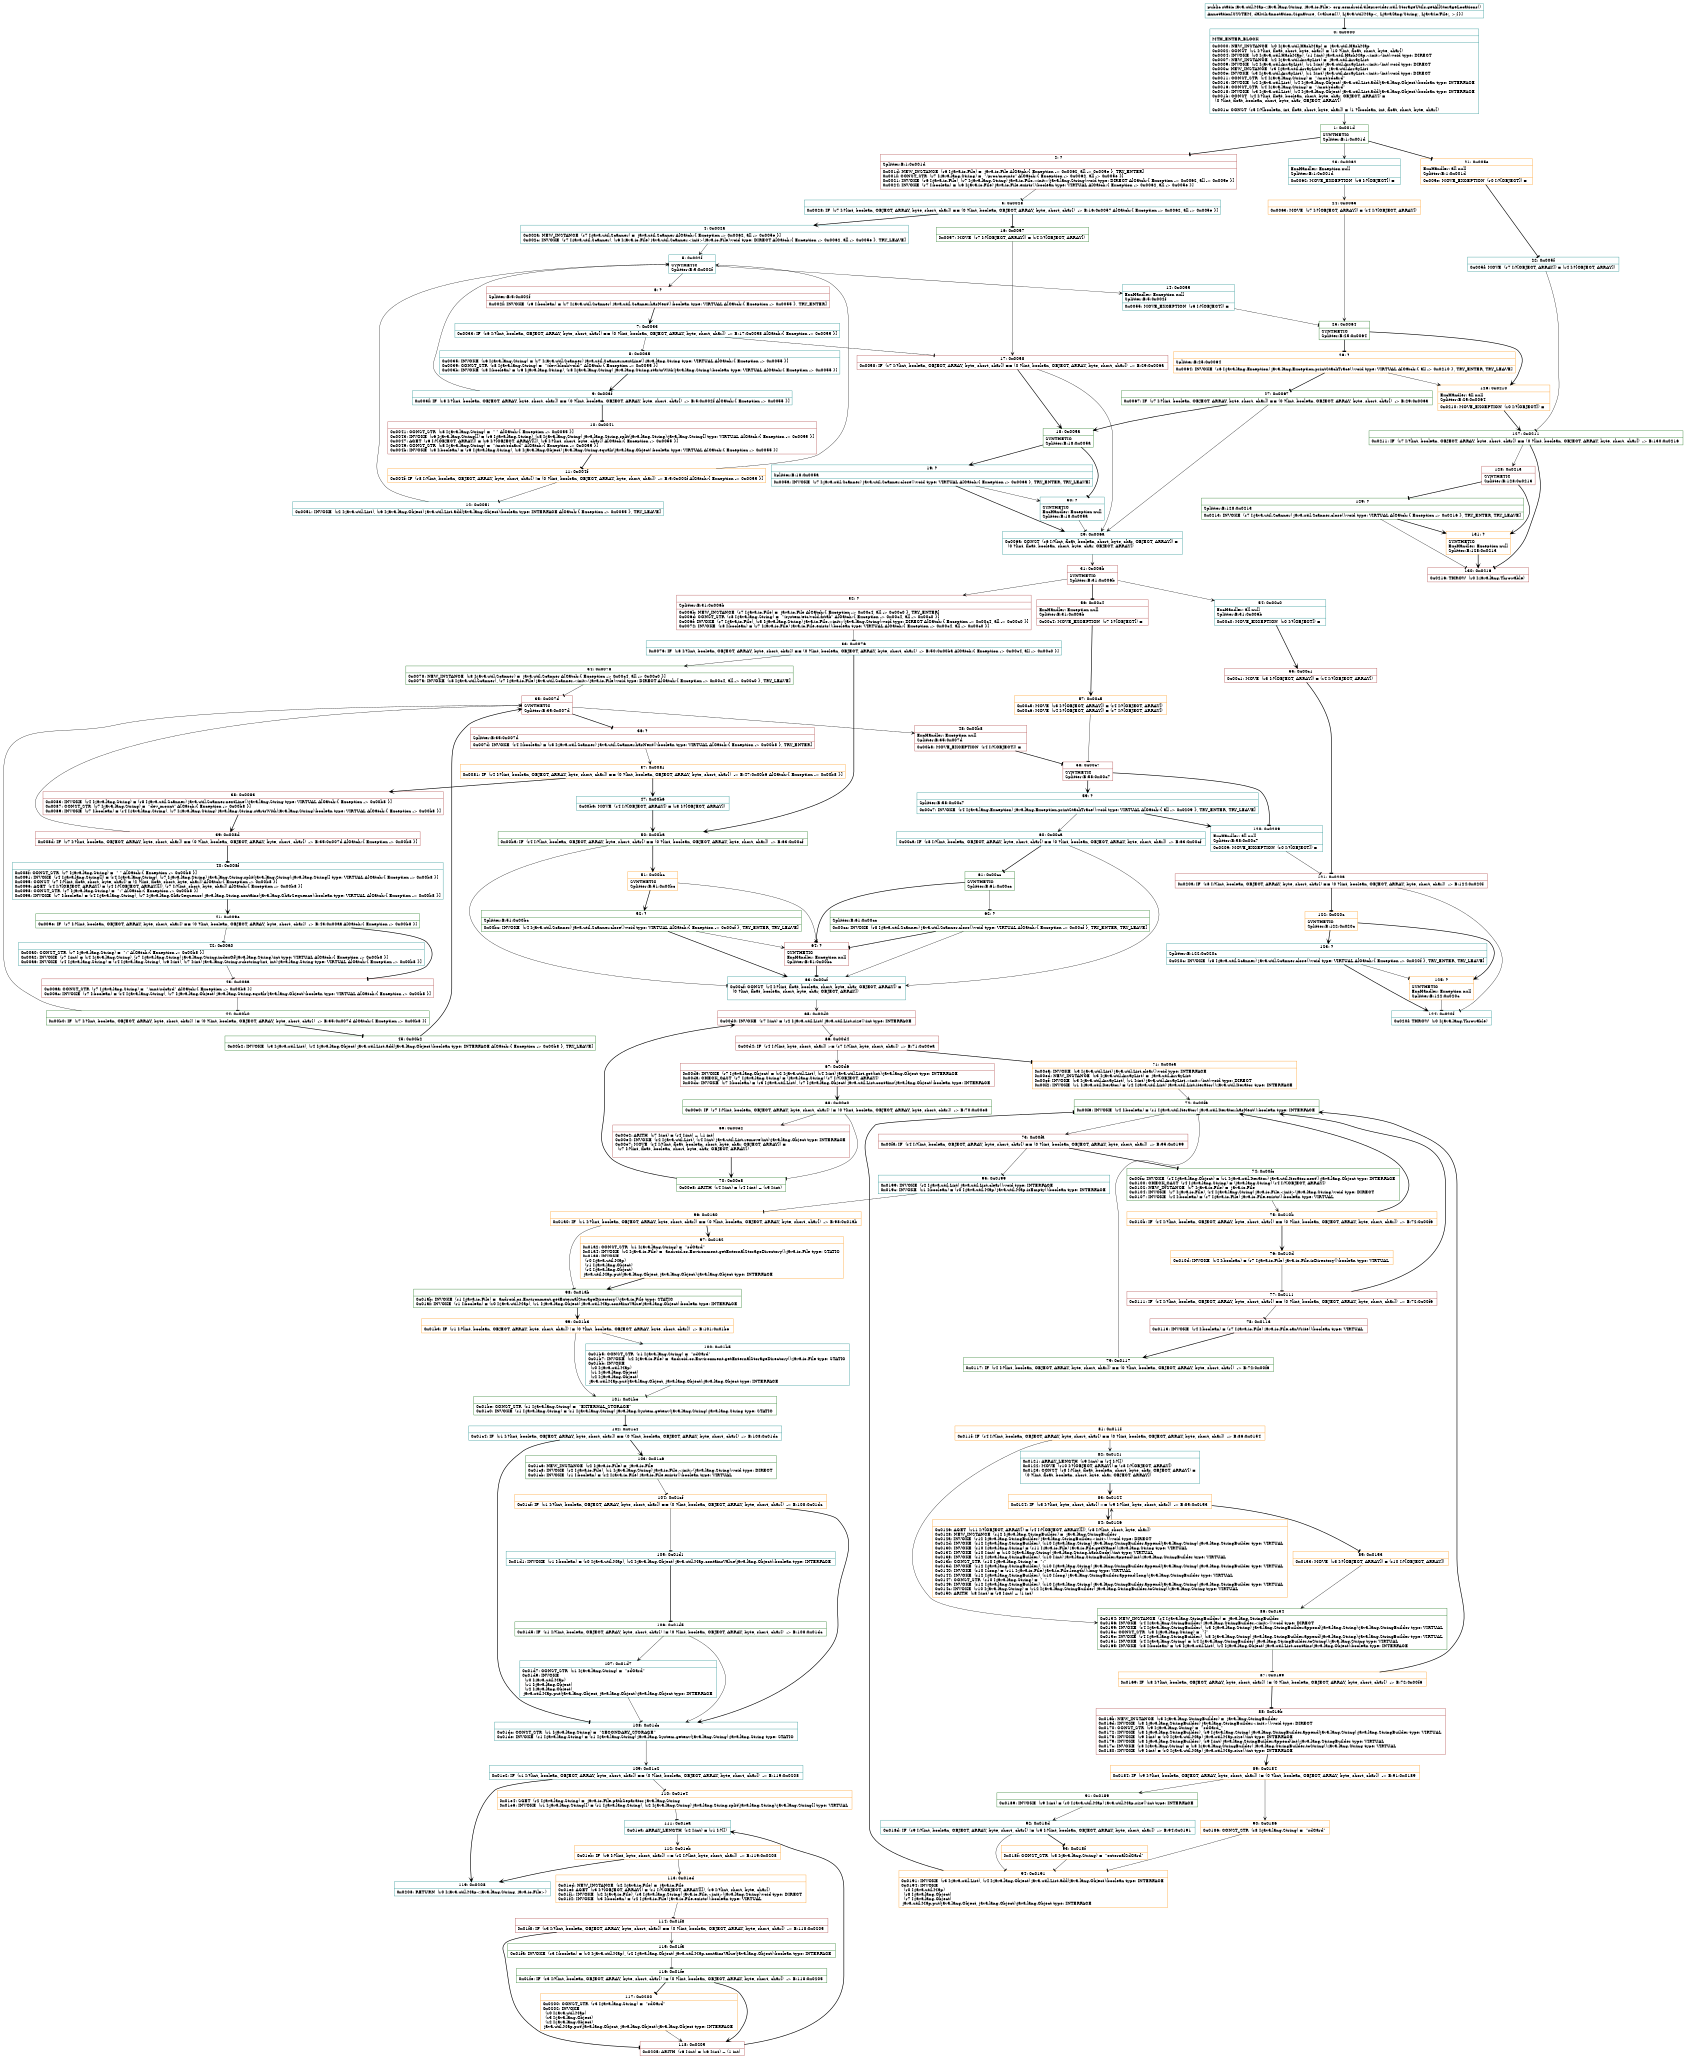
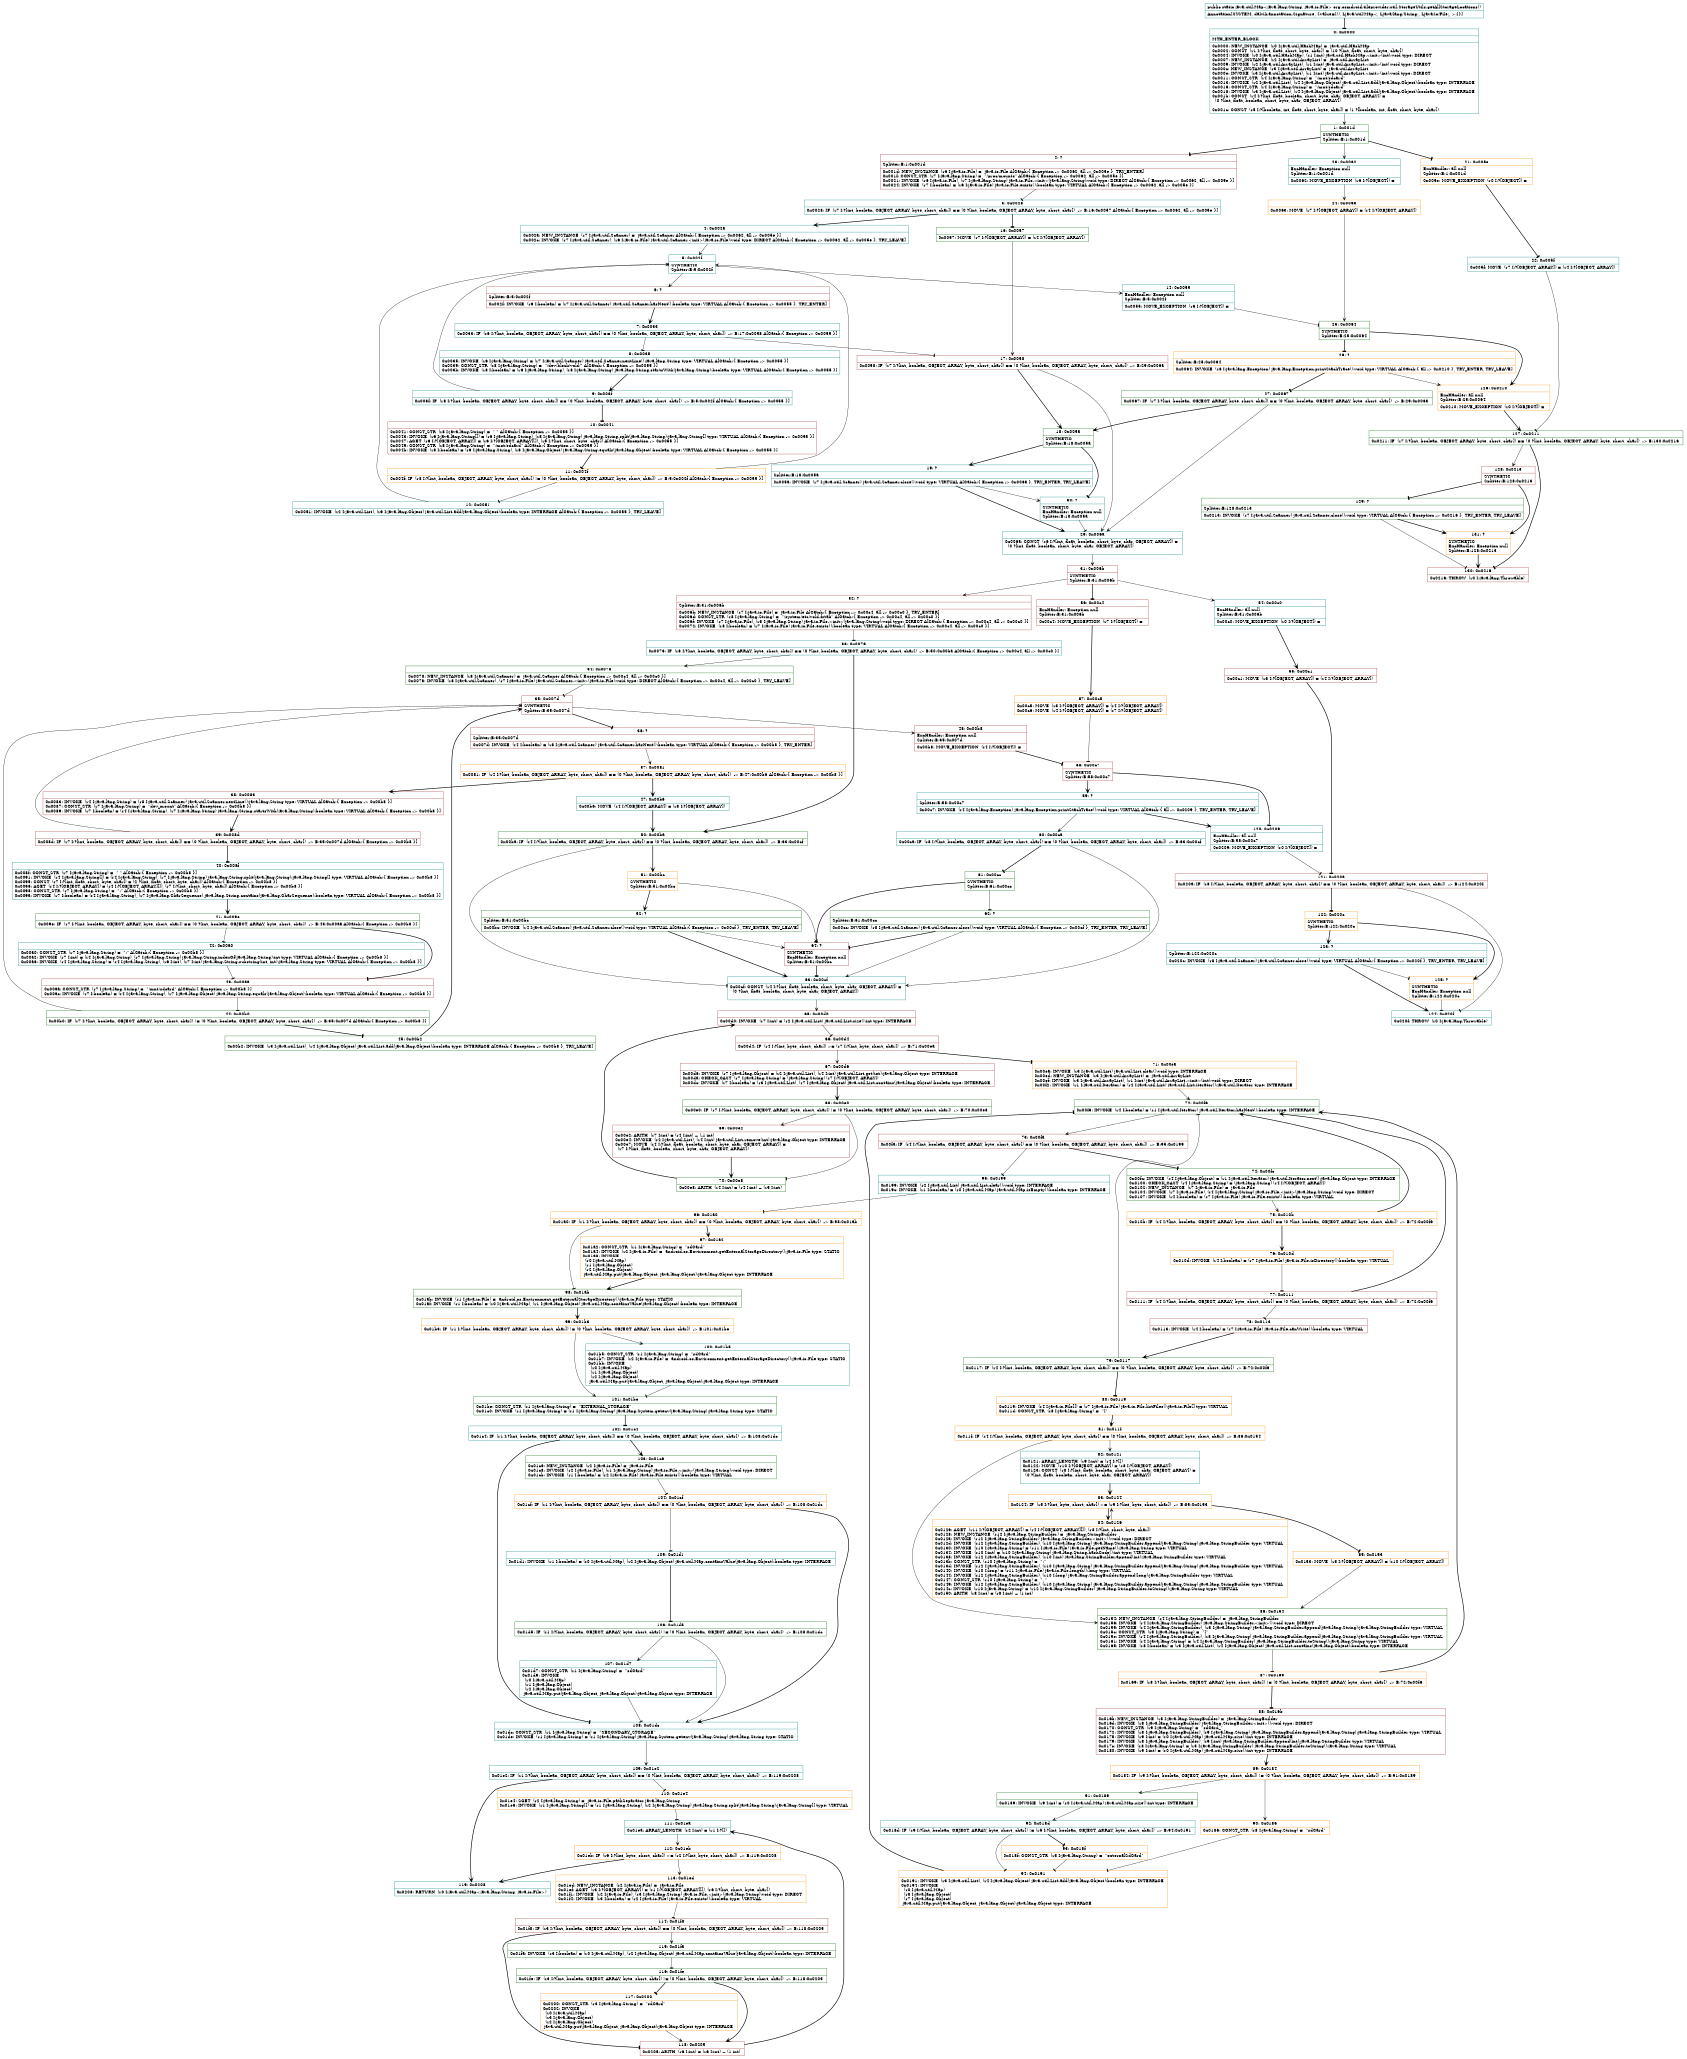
node "80: 0x0119": added
